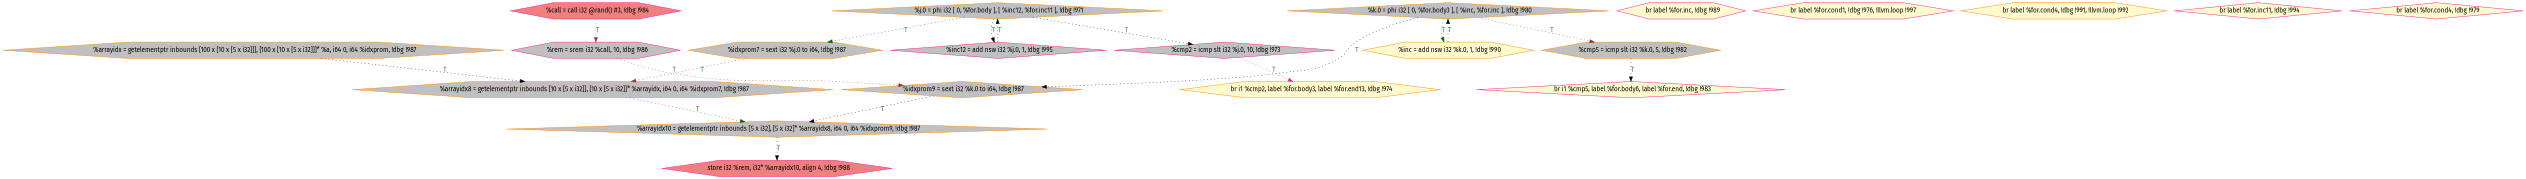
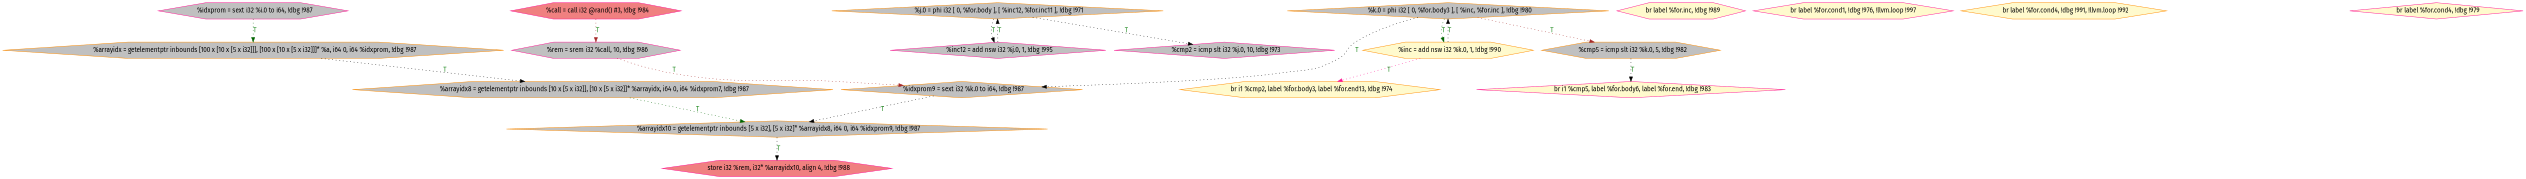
node "%idxprom = sext i32 %i.0 to i64, !dbg !987": added
node "br label %for.inc11, !dbg !994": removed
node "%idxprom7 = sext i32 %j.0 to i64, !dbg !987": removed
edge "%cmp2 = icmp slt i32 %j.0, 10, !dbg !973" -> "br i1 %cmp2, label %for.body3, label %for.end13, !dbg !974": now "%inc = add nsw i32 %k.0, 1, !dbg !990" -> "br i1 %cmp2, label %for.body3, label %for.end13, !dbg !974"
